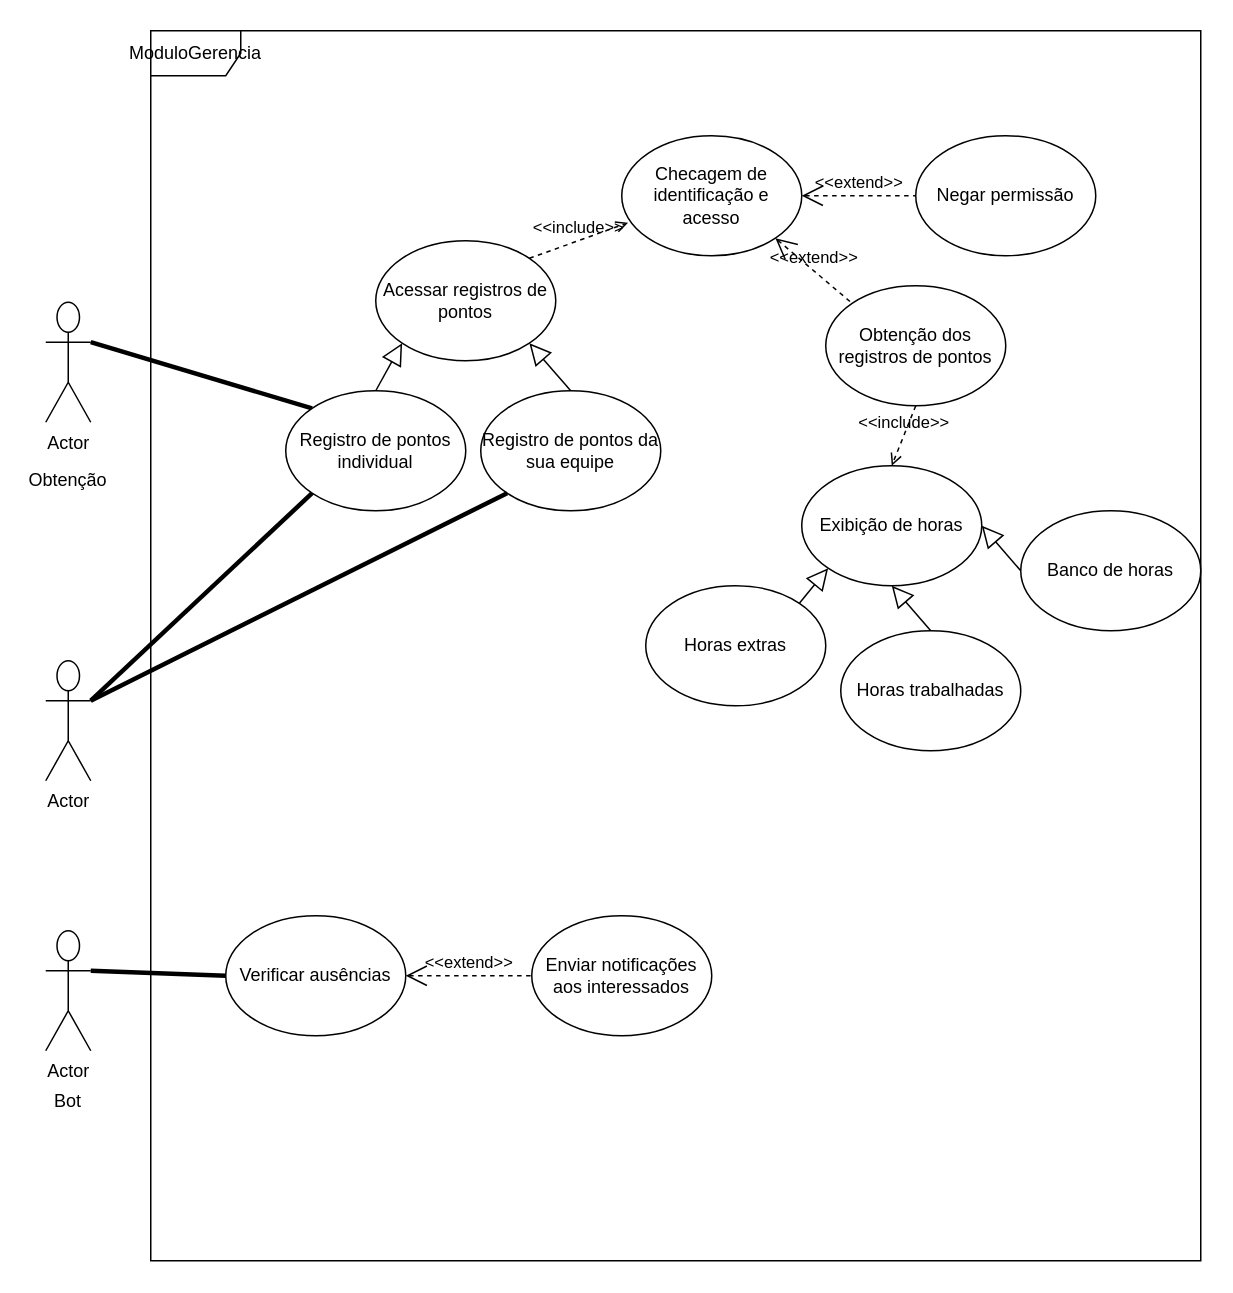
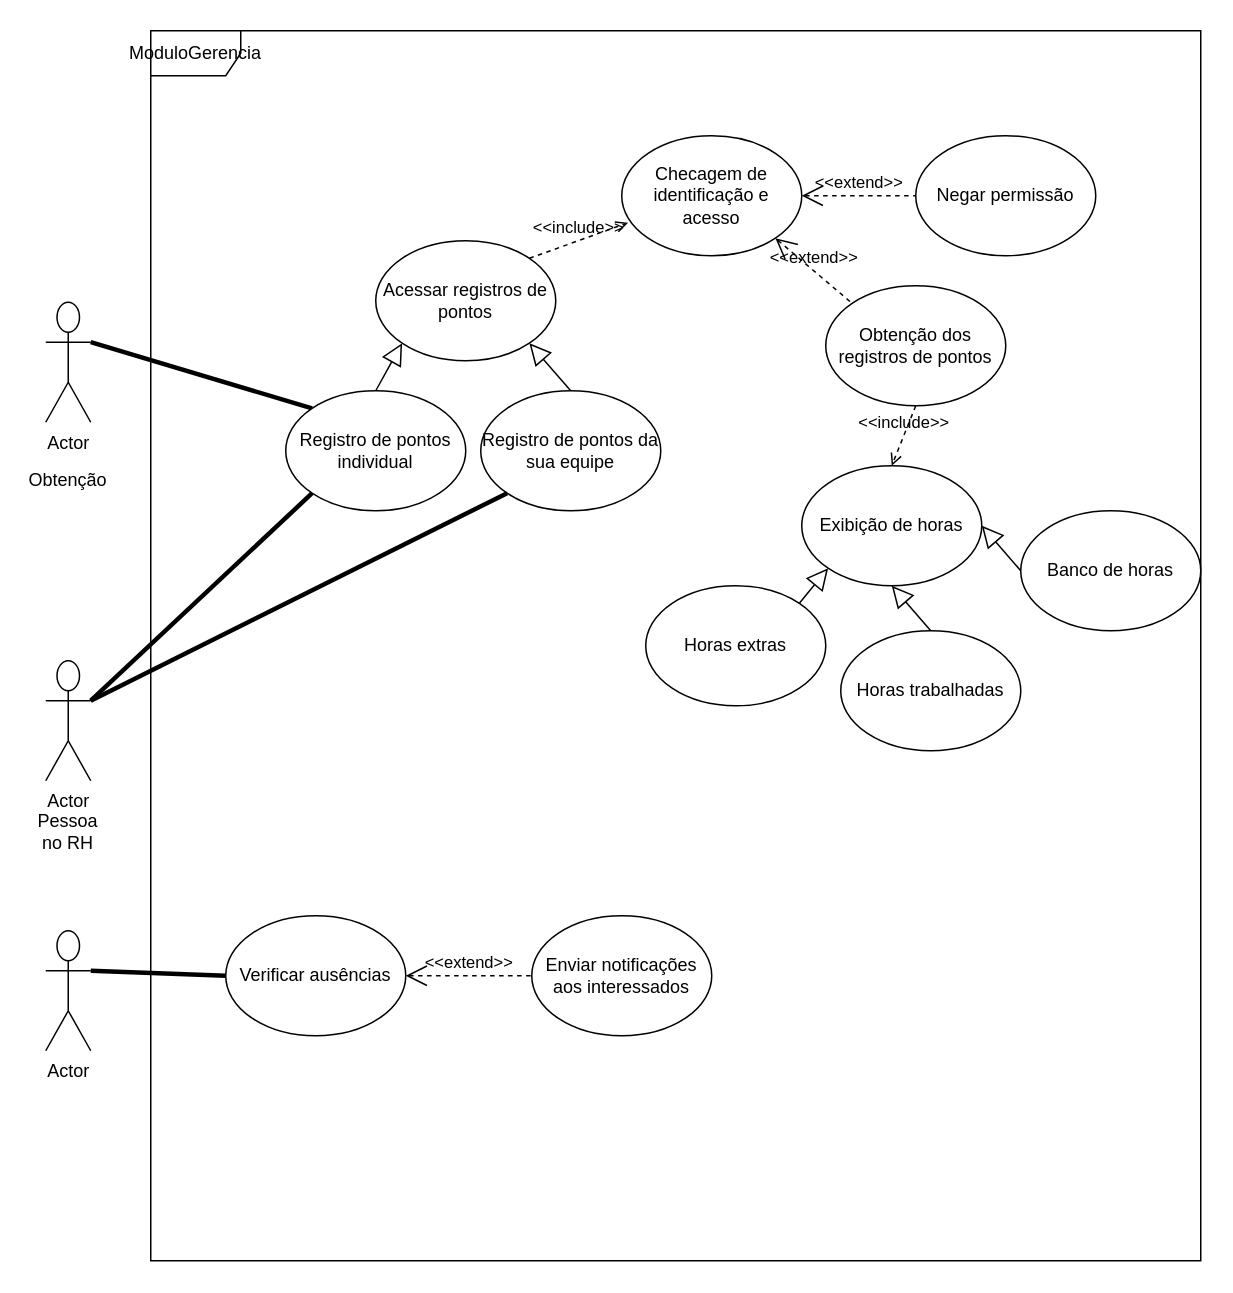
node "Pessoa no RH": added
node "Bot": removed
